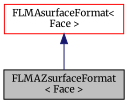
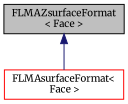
edge "FLMAZsurfaceFormat < Face >" -> "FLMAsurfaceFormat< Face >": reversed
